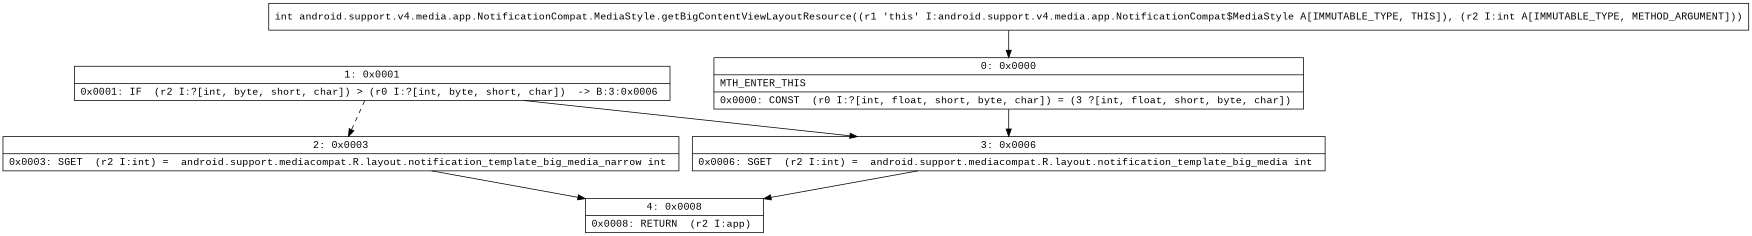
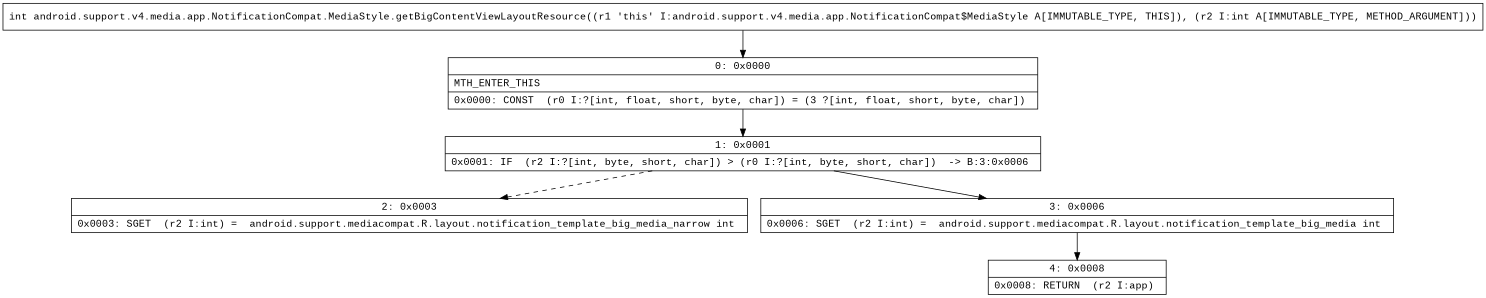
edge "0: 0x0000" -> "3: 0x0006": now "0: 0x0000" -> "1: 0x0001"
edge "2: 0x0003" -> "4: 0x0008": removed
